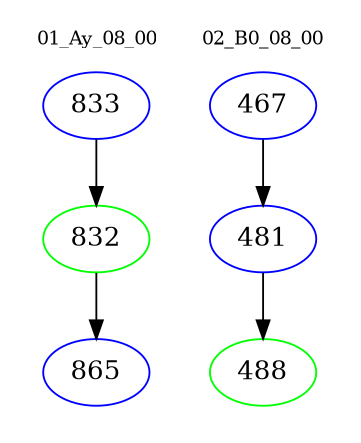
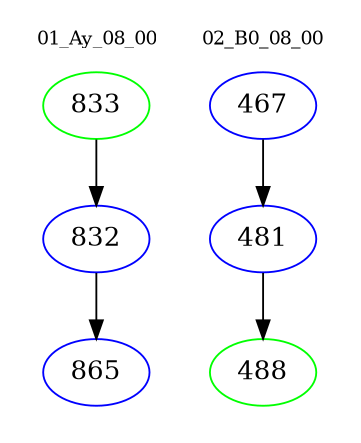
node "833": color blue -> green
node "832": color green -> blue
